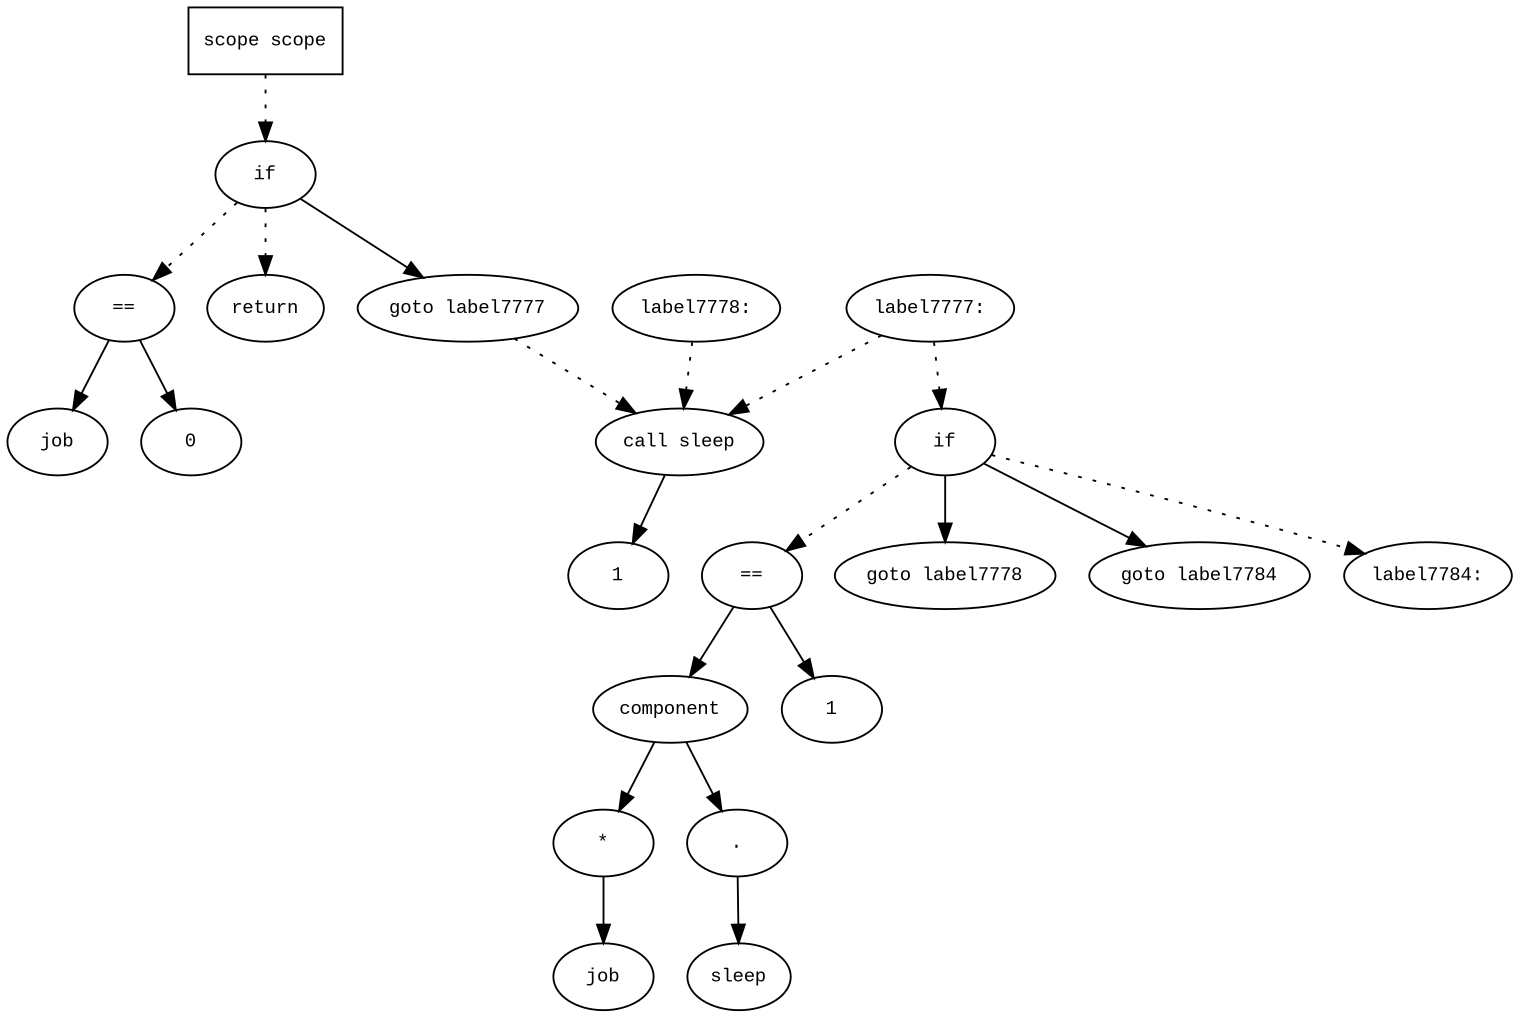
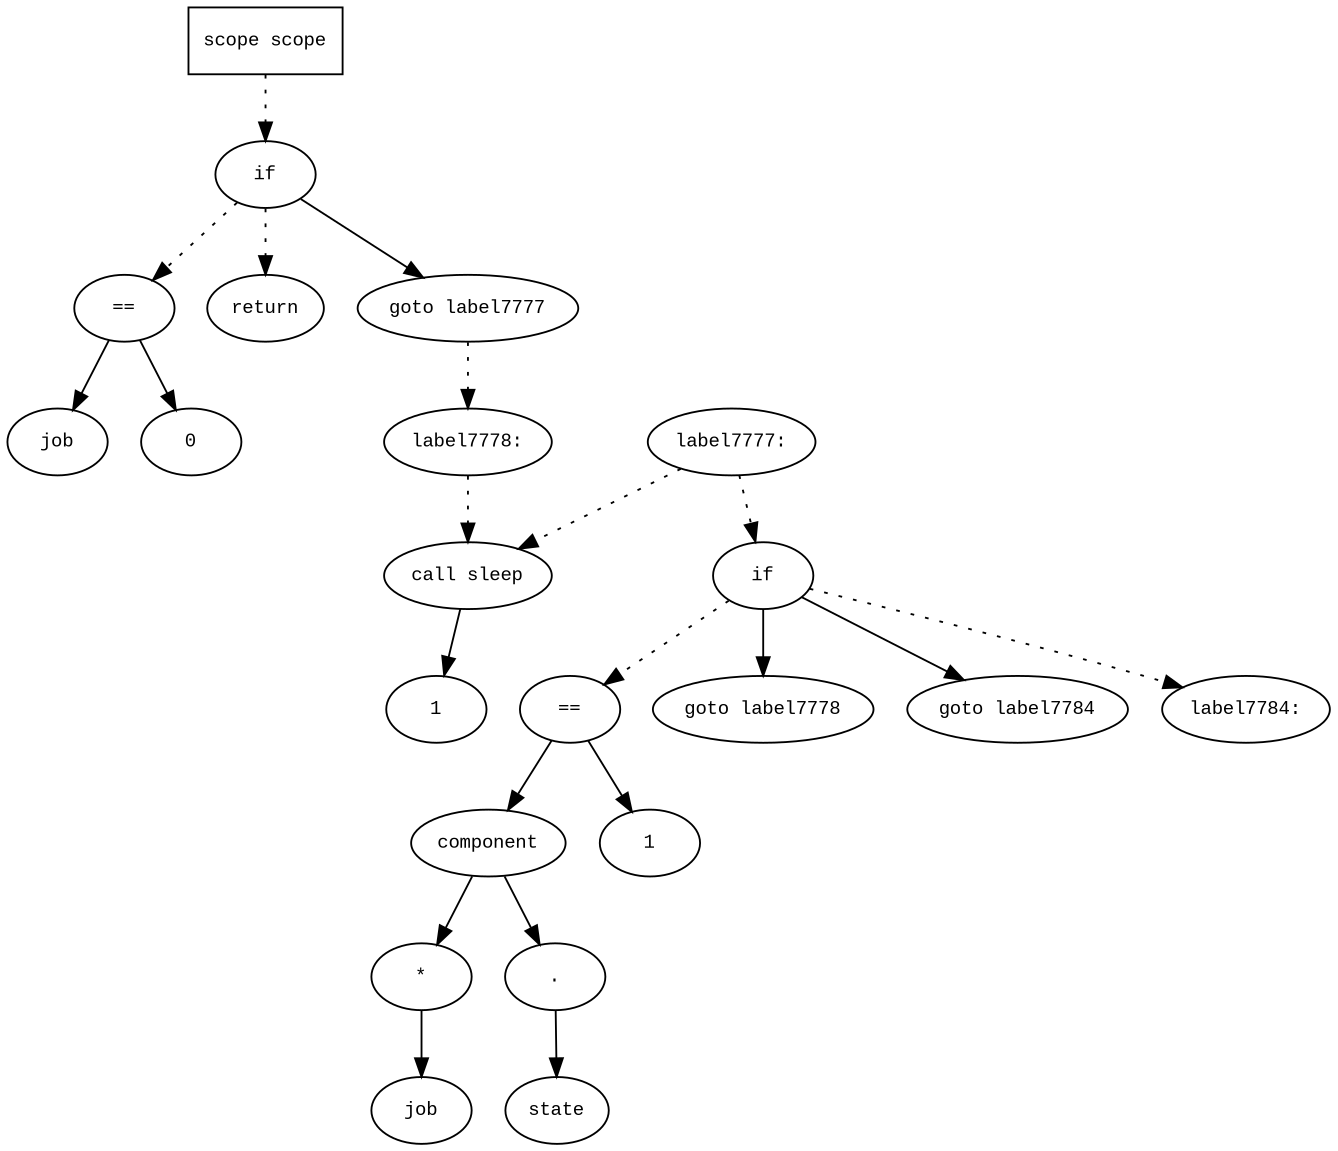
edge "goto label7777" -> "call sleep": now "goto label7777" -> "label7778:"
node "sleep": label "sleep" -> "state"
